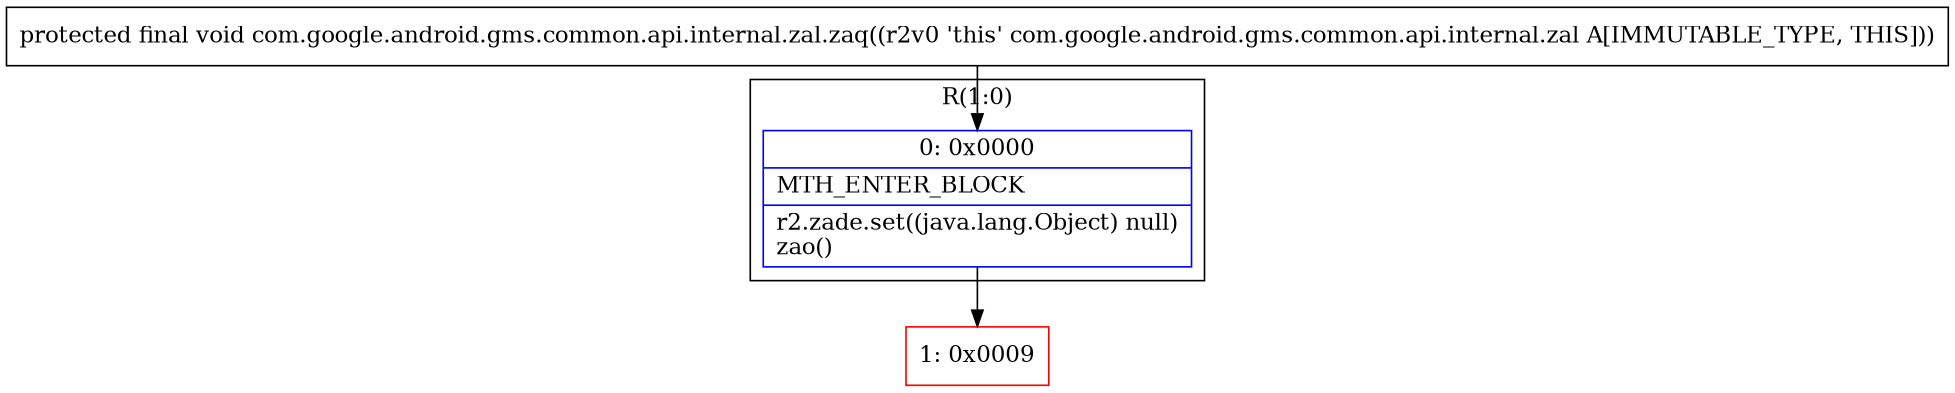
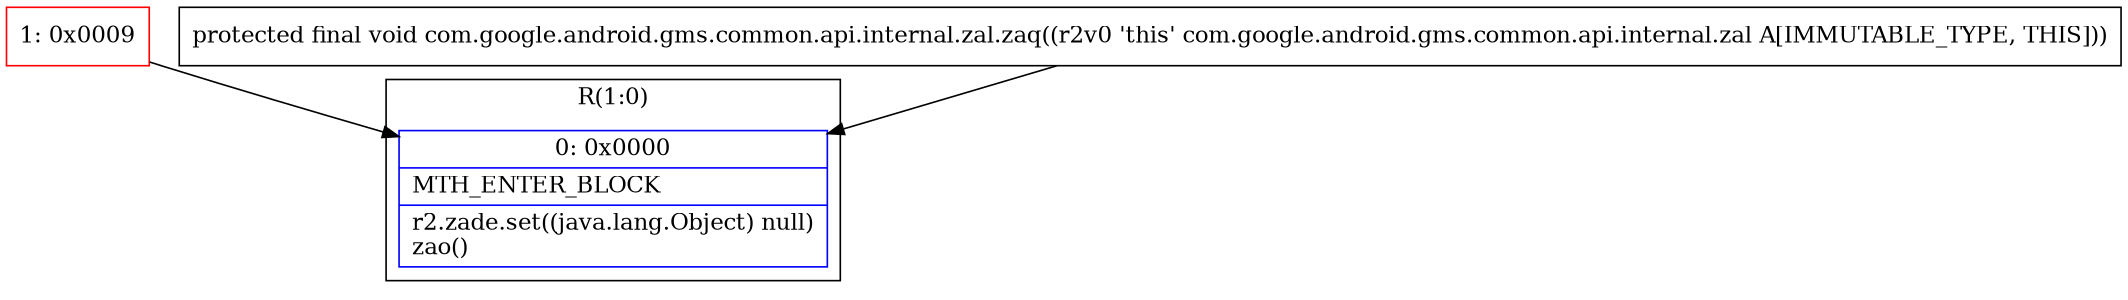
edge "0: 0x0000" -> "1: 0x0009": reversed
